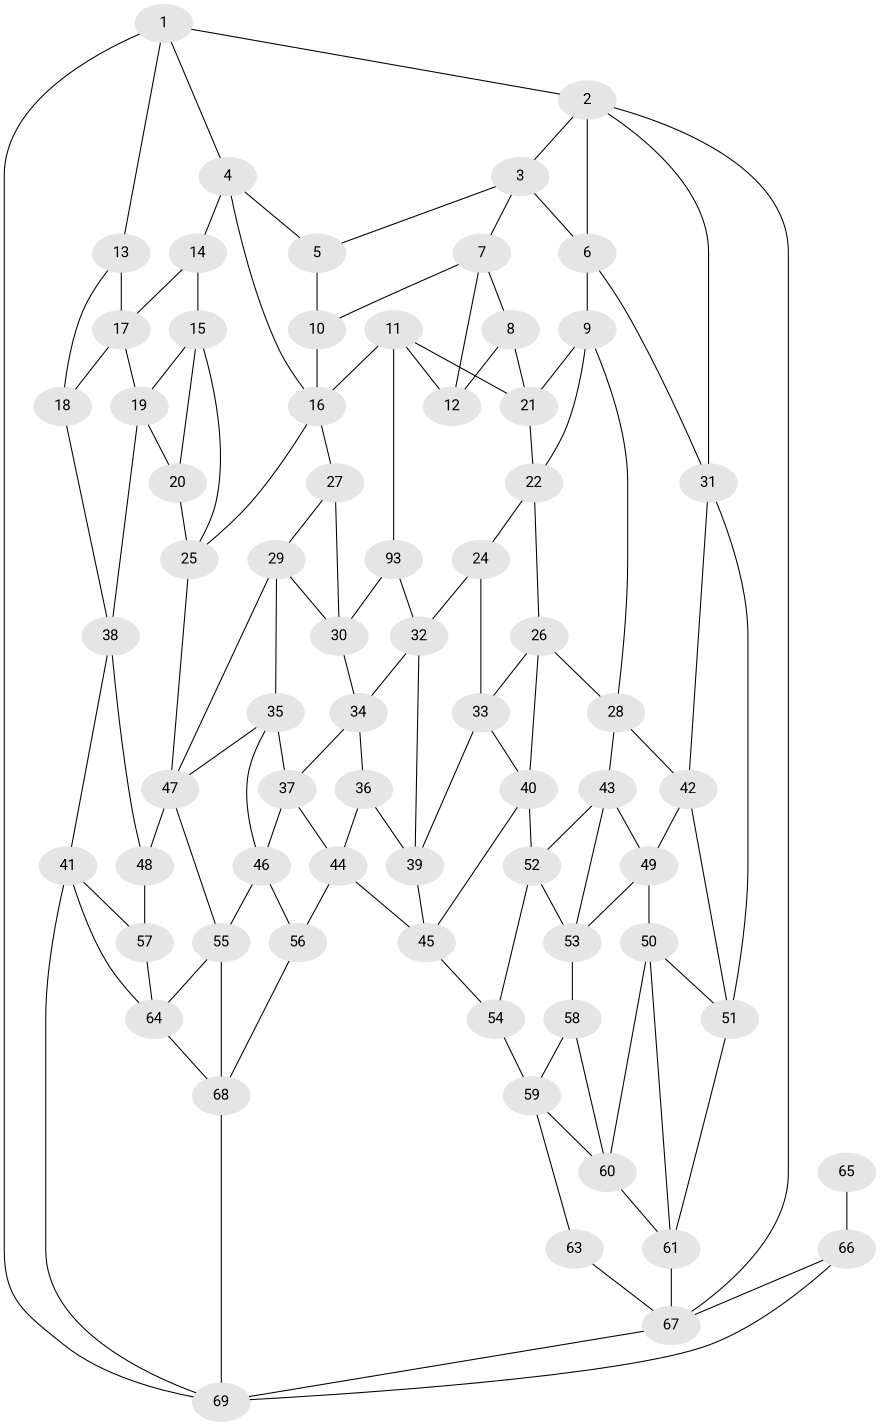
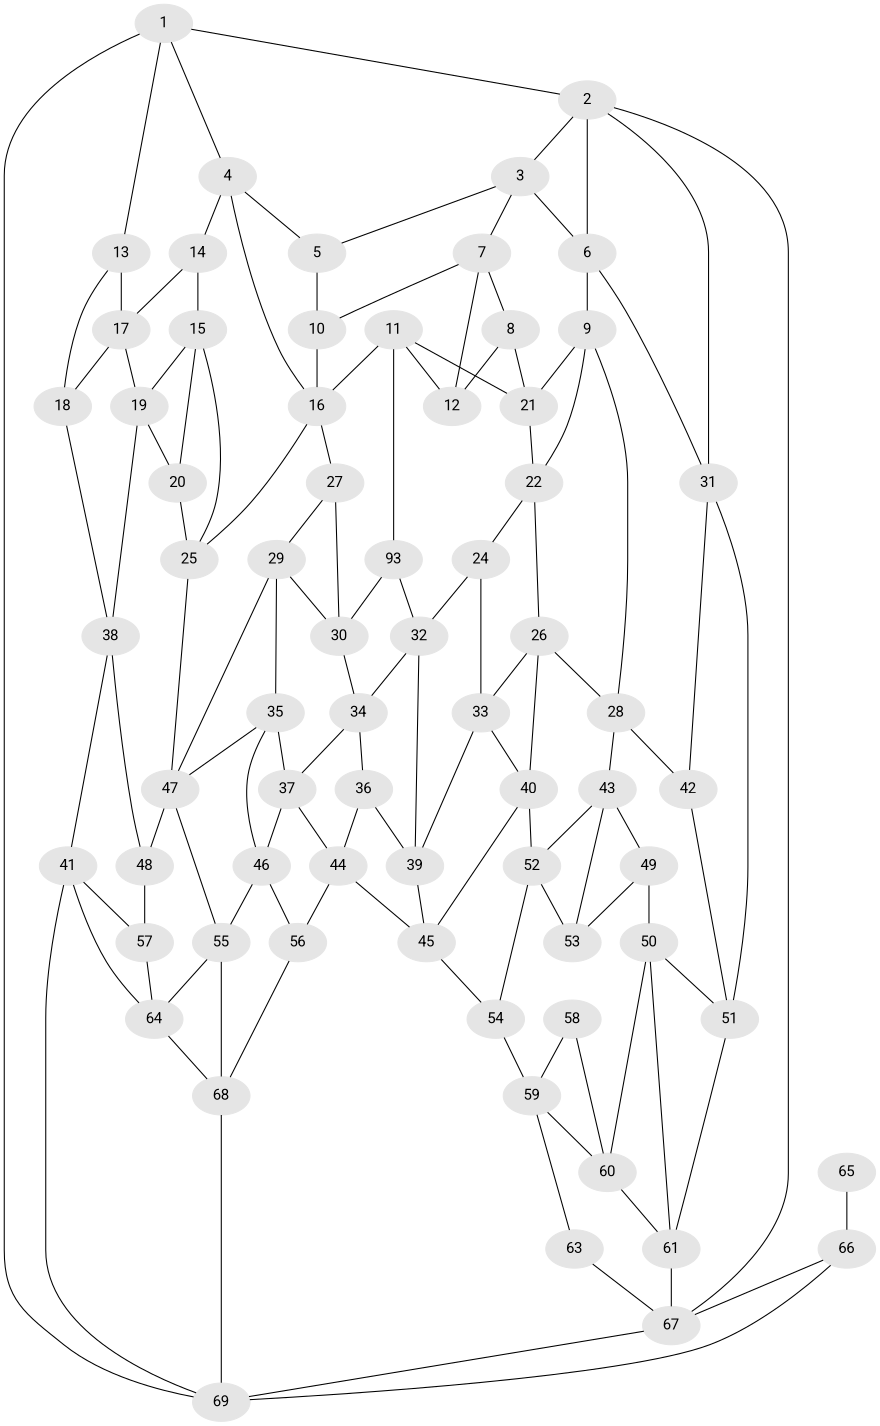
edge "42" -- "49": removed
edge "53" -- "58": removed
